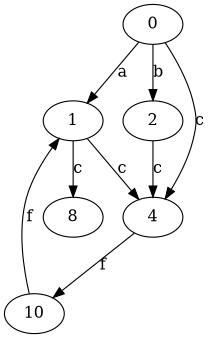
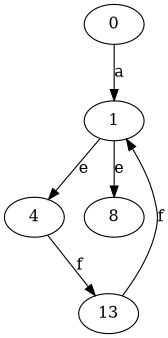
edge "0" -> "4": removed, label "c"
node "2": removed
edge "1" -> "8": label "c" -> "e"
edge "1" -> "4": label "c" -> "e"
node "10": label "10" -> "13"
